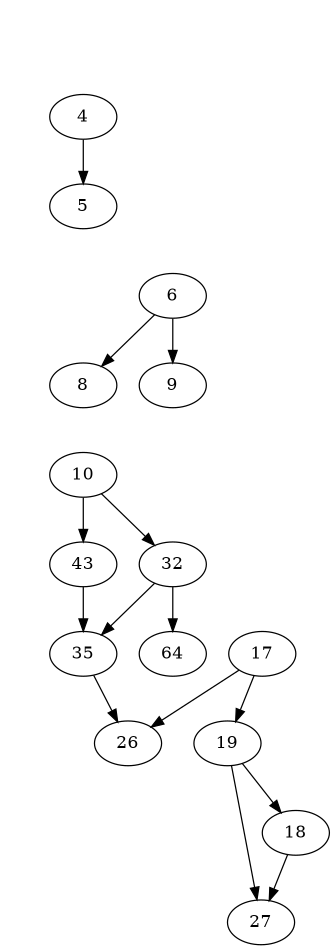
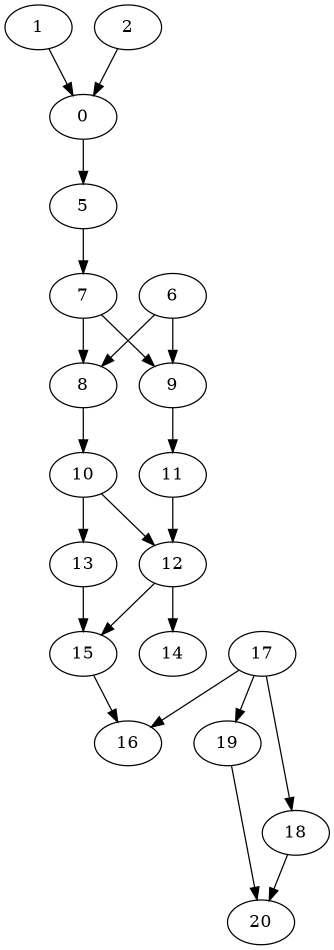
node "1": added
node "2": added
node "4": label "4" -> "0"
node "7": added
edge "8" -> "10": added
node "11": added
node "43": label "43" -> "13"
node "32": label "32" -> "12"
node "35": label "35" -> "15"
node "64": label "64" -> "14"
node "26": label "26" -> "16"
edge "19" -> "18": now "17" -> "18"
node "27": label "27" -> "20"
